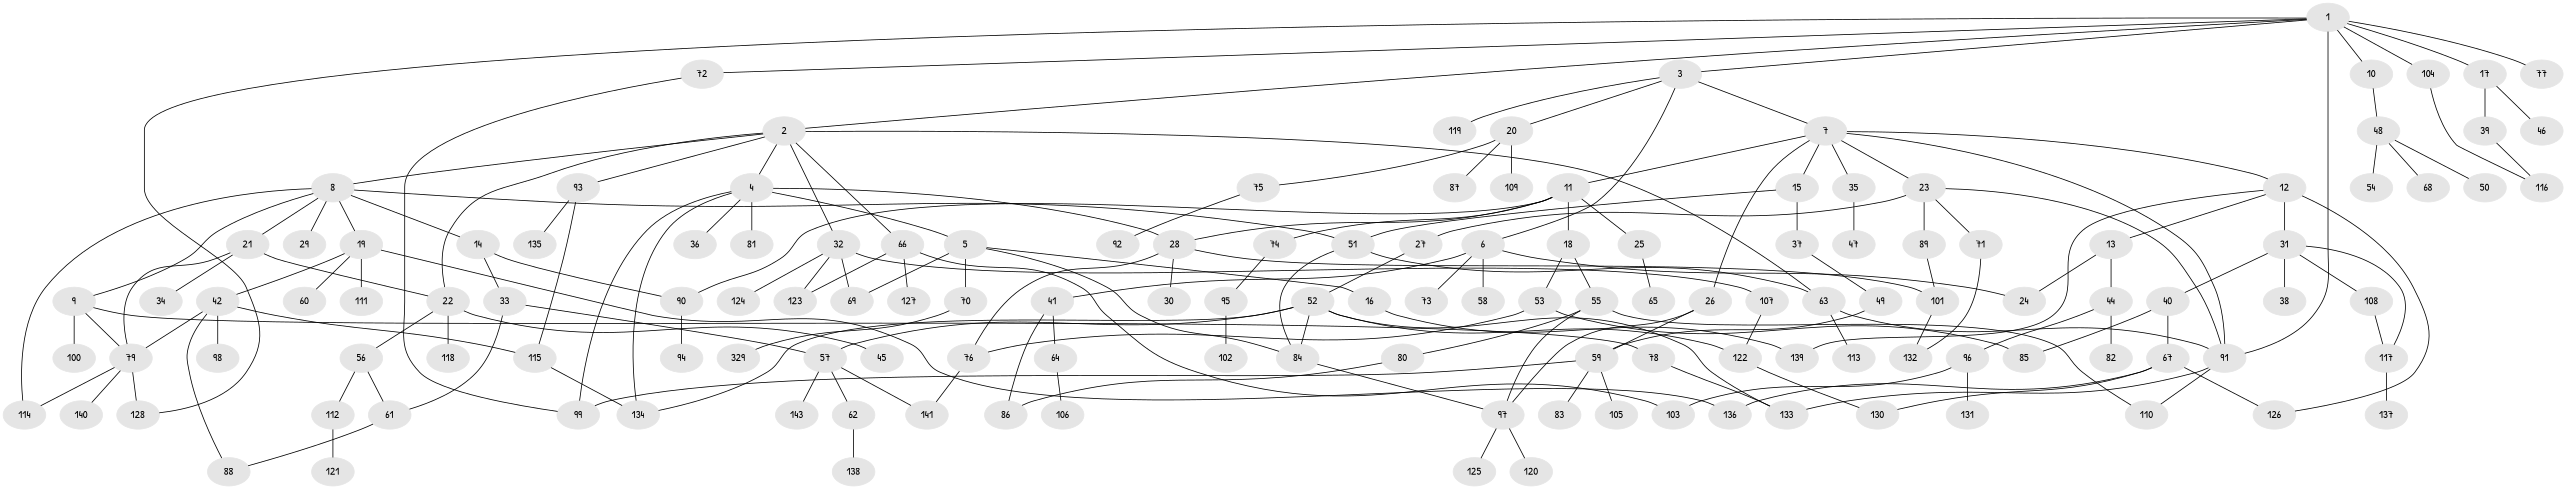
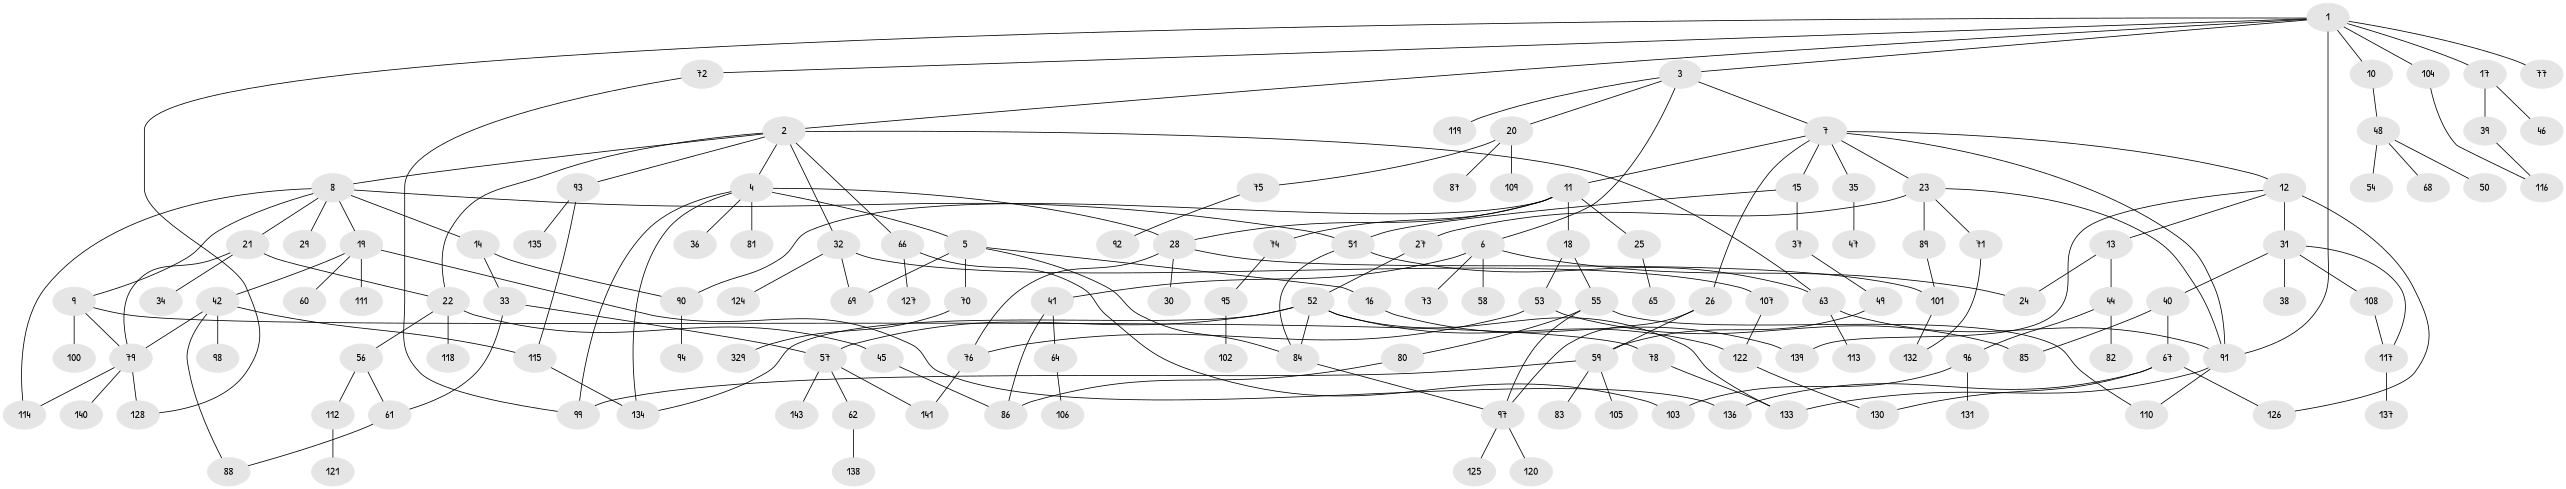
node "123": removed
edge "45" -- "86": added
